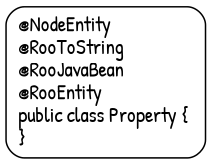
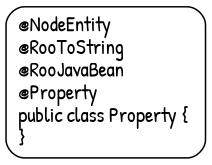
node "@NodeEntity": text "@RooEntity" -> "@Property"
